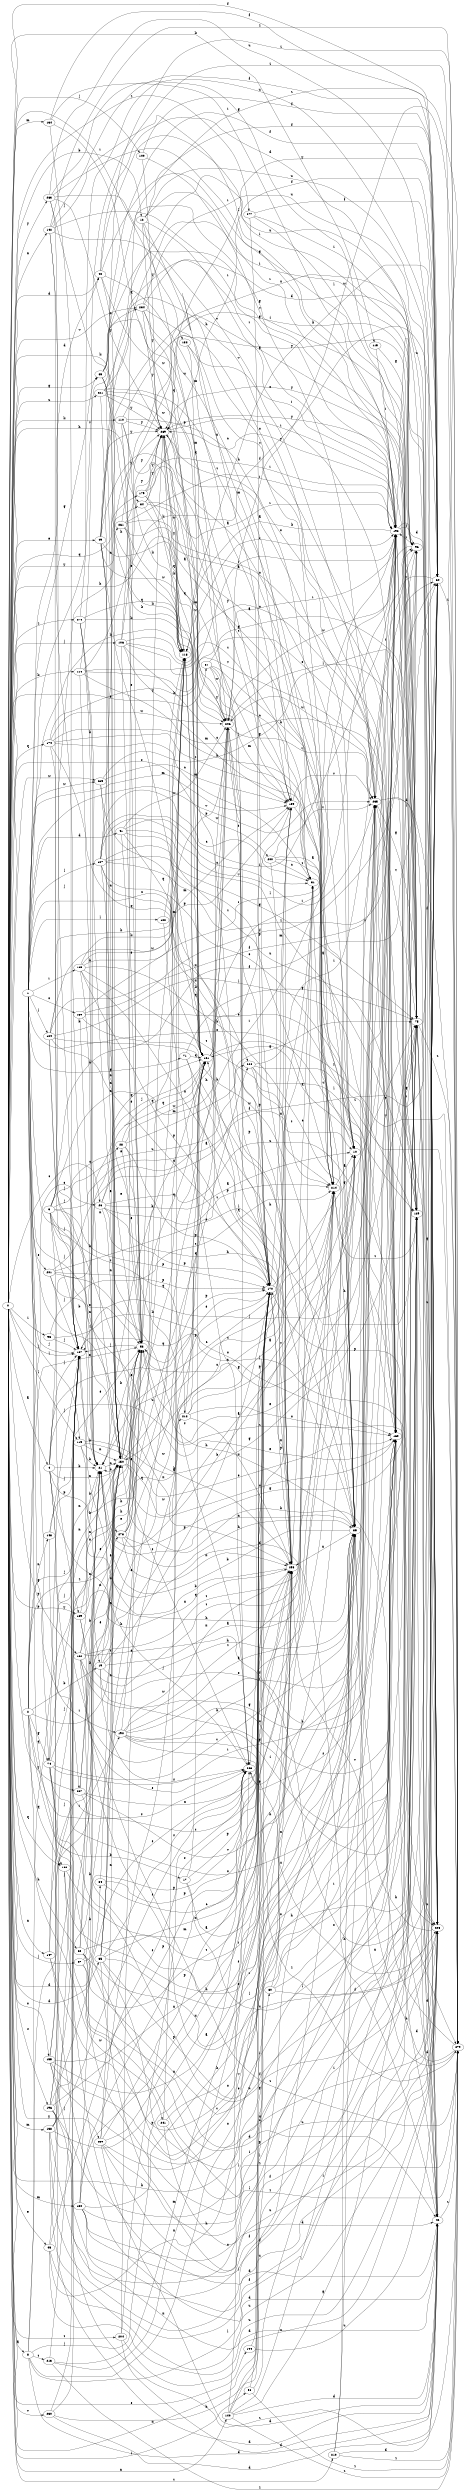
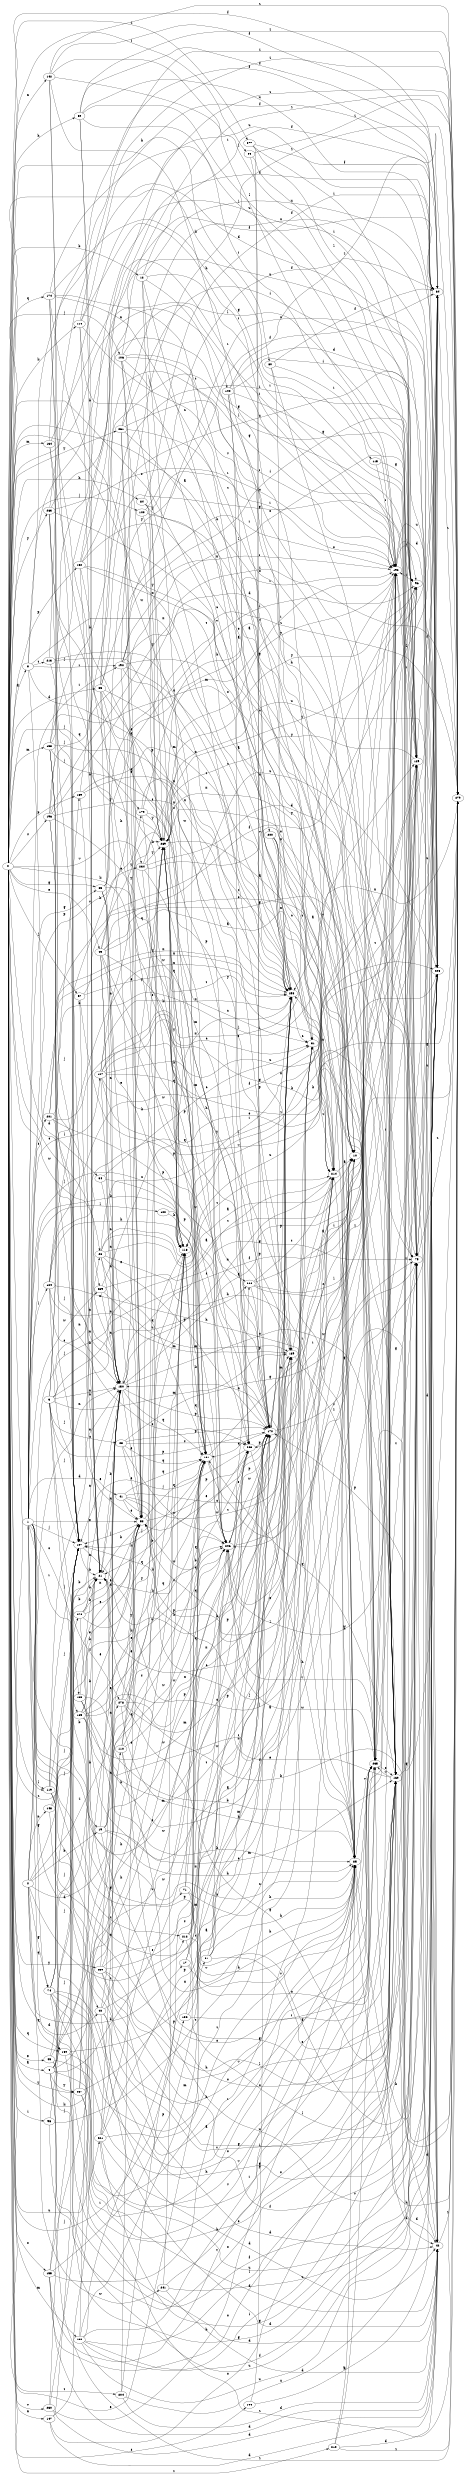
edge "3" -> "84": now "3" -> "179"
edge "0" -> "107": now "119" -> "107"
